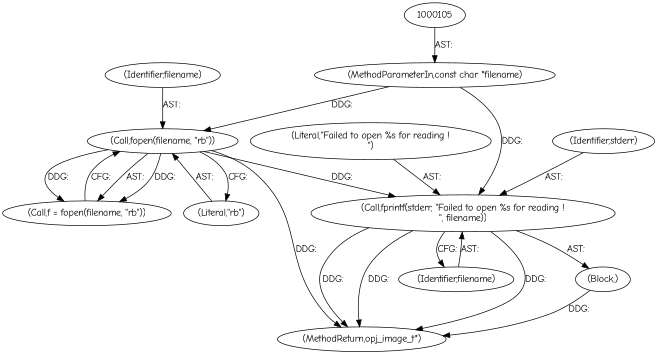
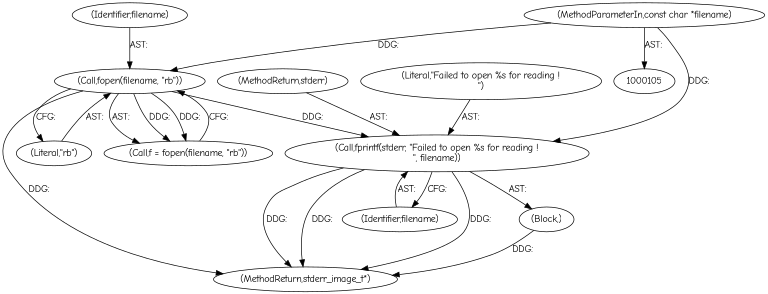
edge "1000105" -> "(MethodParameterIn,const char *filename)": reversed
node "(Identifier,stderr)": label "(Identifier,stderr)" -> "(MethodReturn,stderr)"
node "(MethodReturn,opj_image_t*)": label "(MethodReturn,opj_image_t*)" -> "(MethodReturn,stderr_image_t*)"
